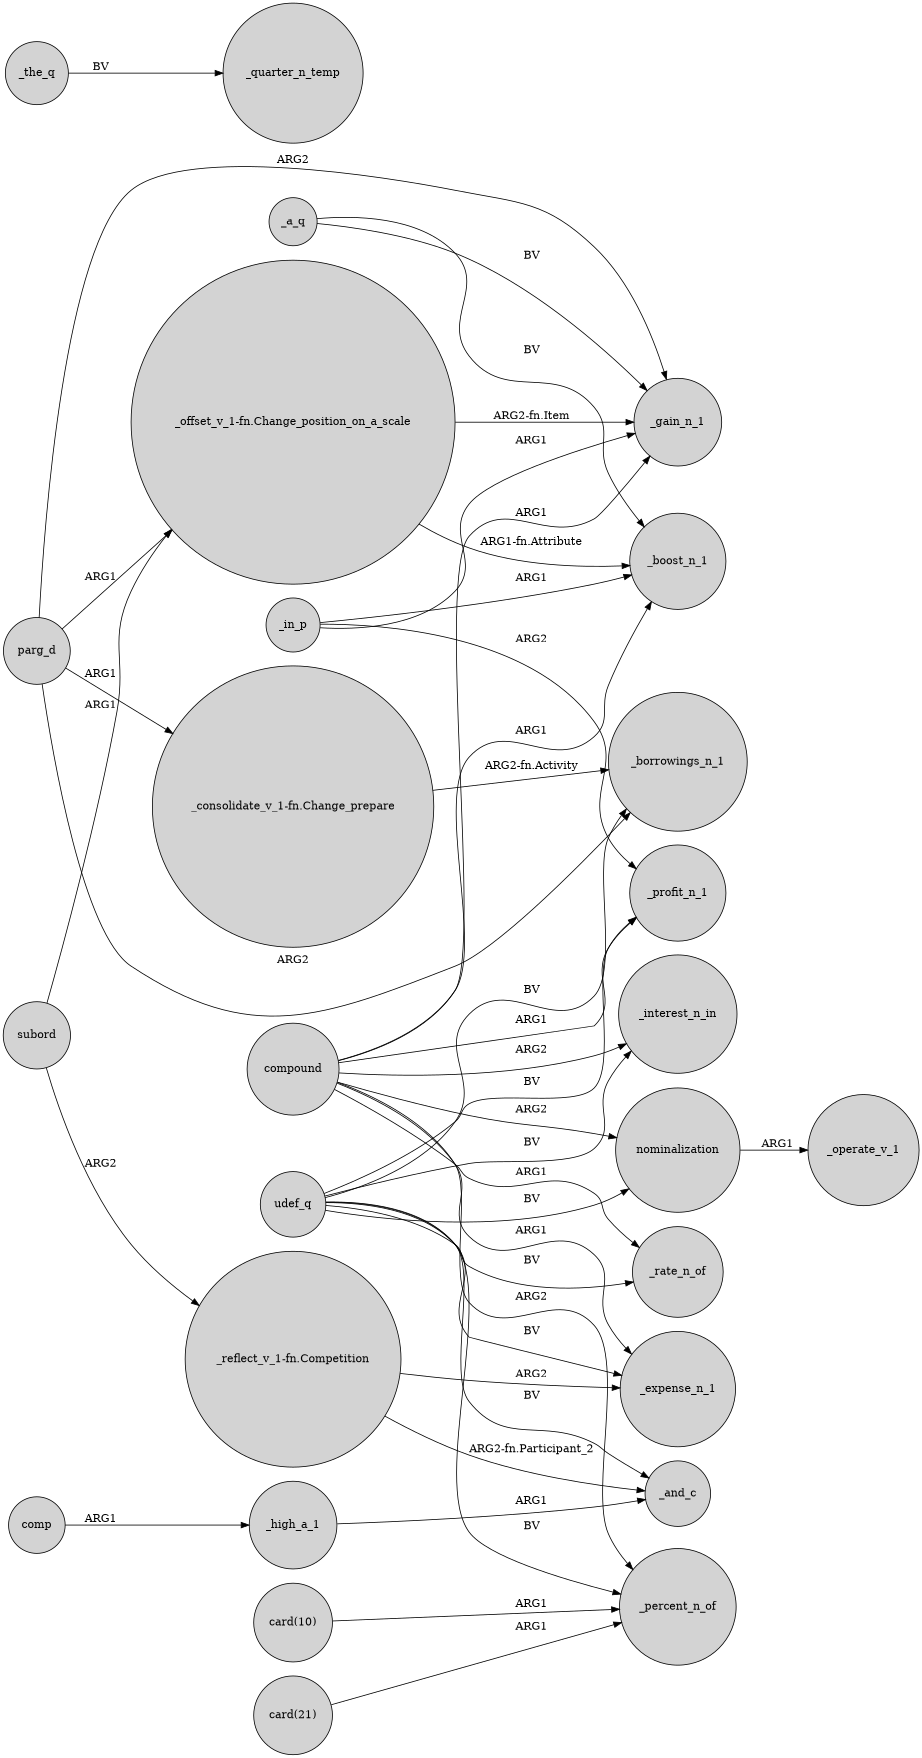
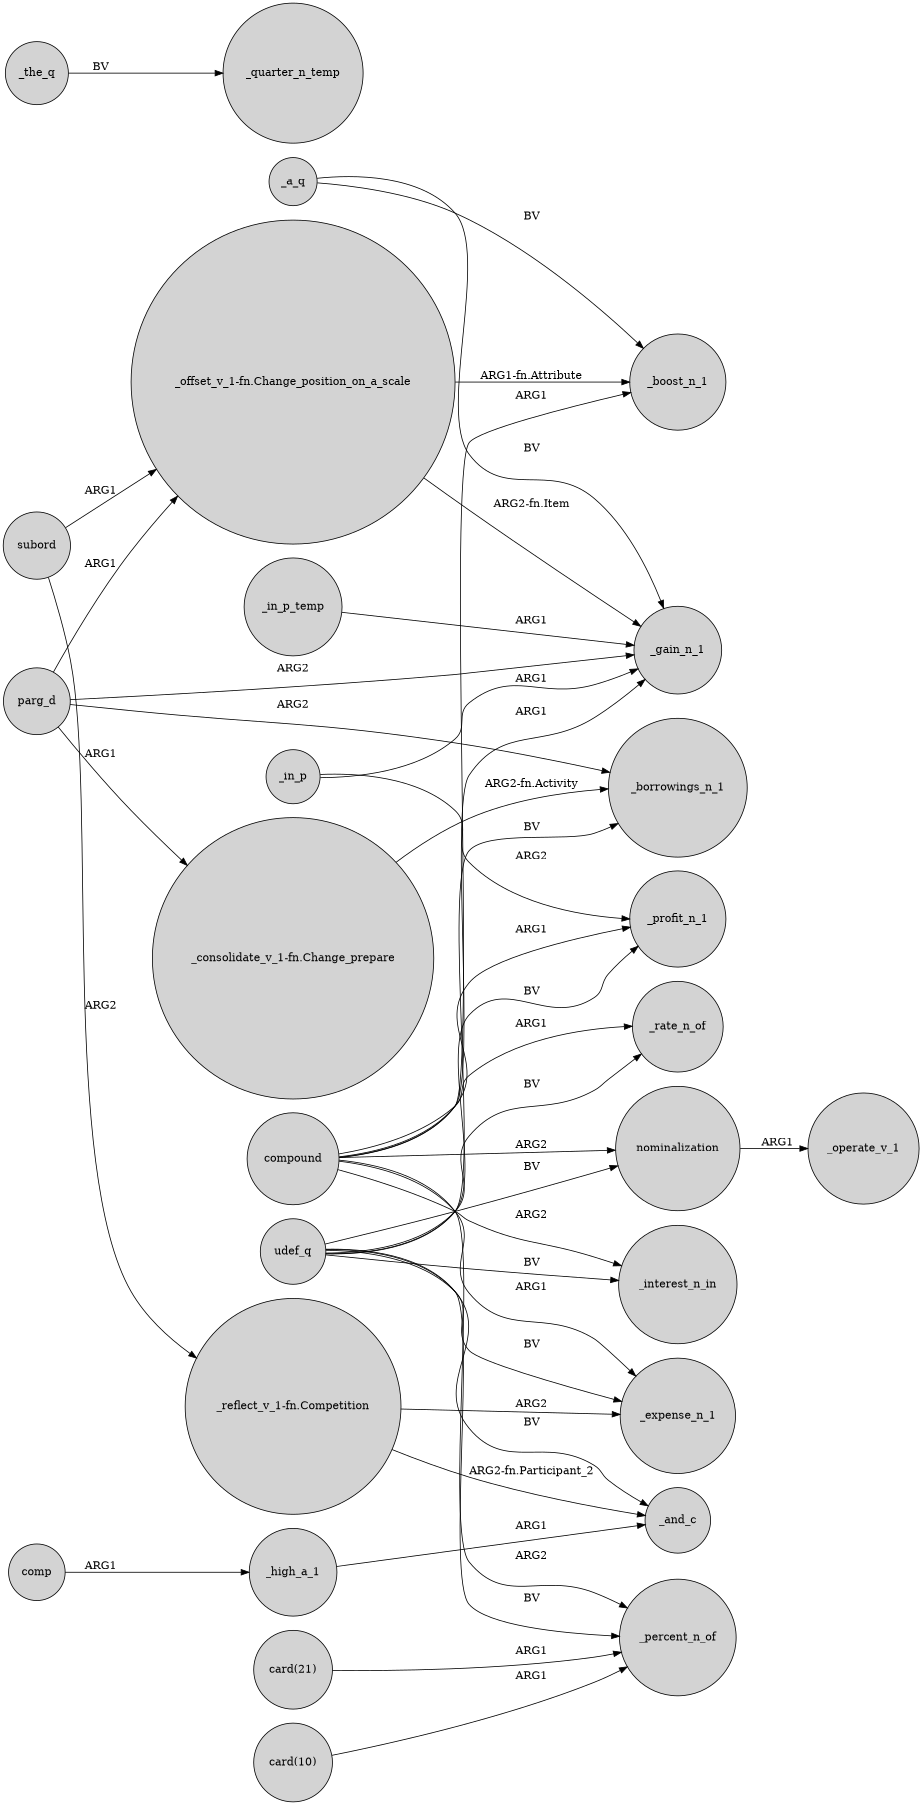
edge "_in_p" -> "_boost_n_1": removed, label "ARG1"
node "_in_p_temp": added
